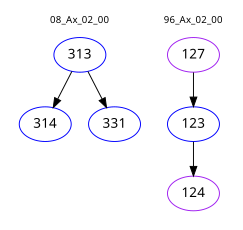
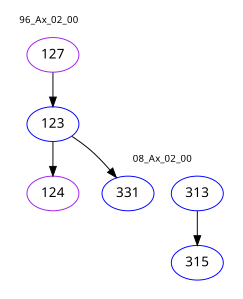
edge "313" -> "331": now "123" -> "331"
node "314": label "314" -> "315"
